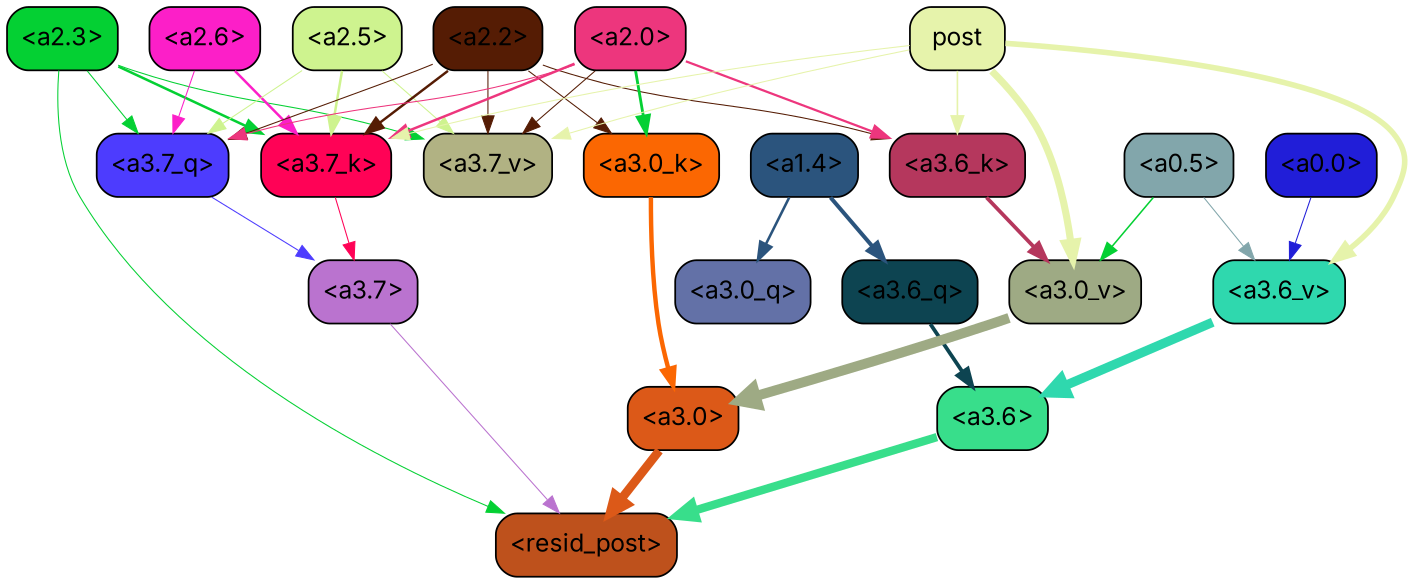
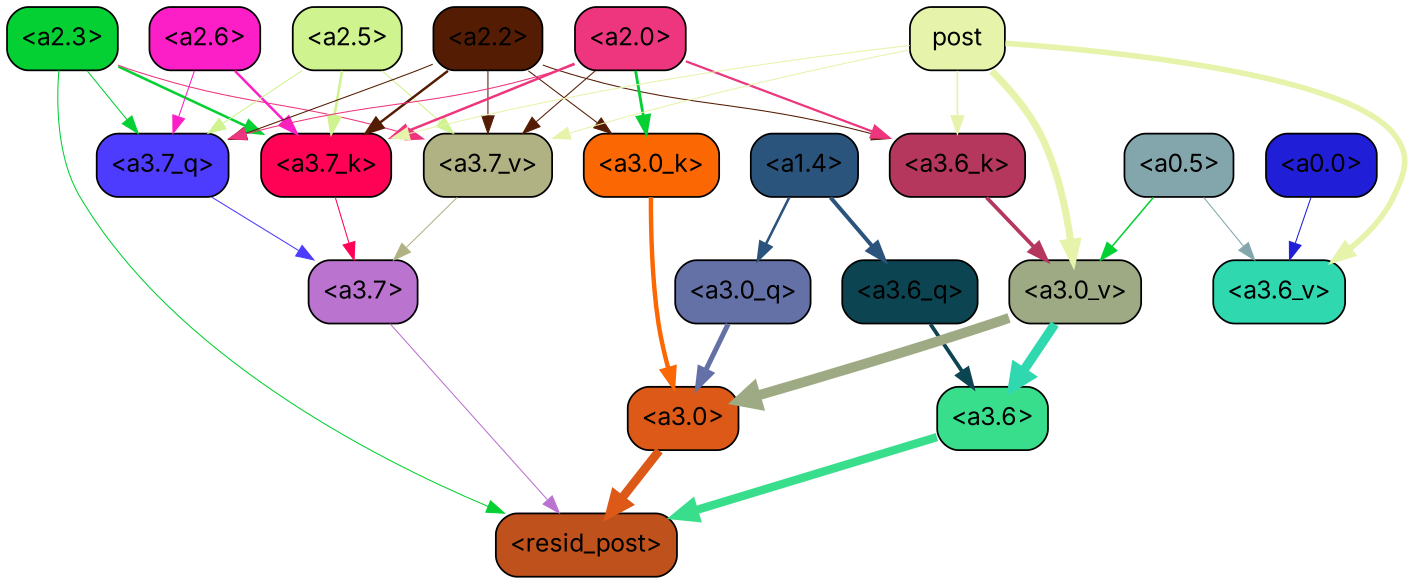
edge "<a2.3>" -> "<a3.7_v>": color #04d033 -> #ed367d
edge "<a3.7_v>" -> "<a3.7>": added
edge "<a3.0_q>" -> "<a3.0>": added
edge "<a3.6_v>" -> "<a3.6>": now "<a3.0_v>" -> "<a3.6>"
